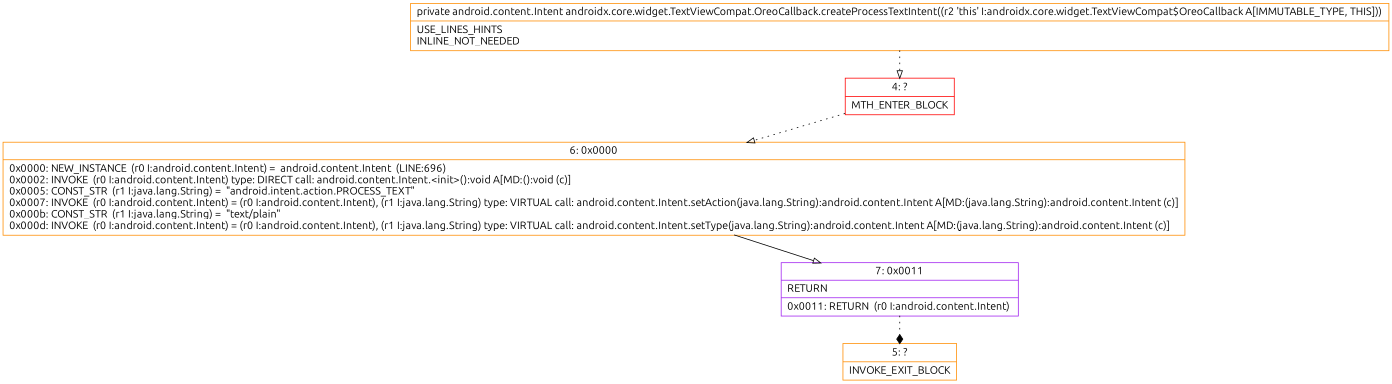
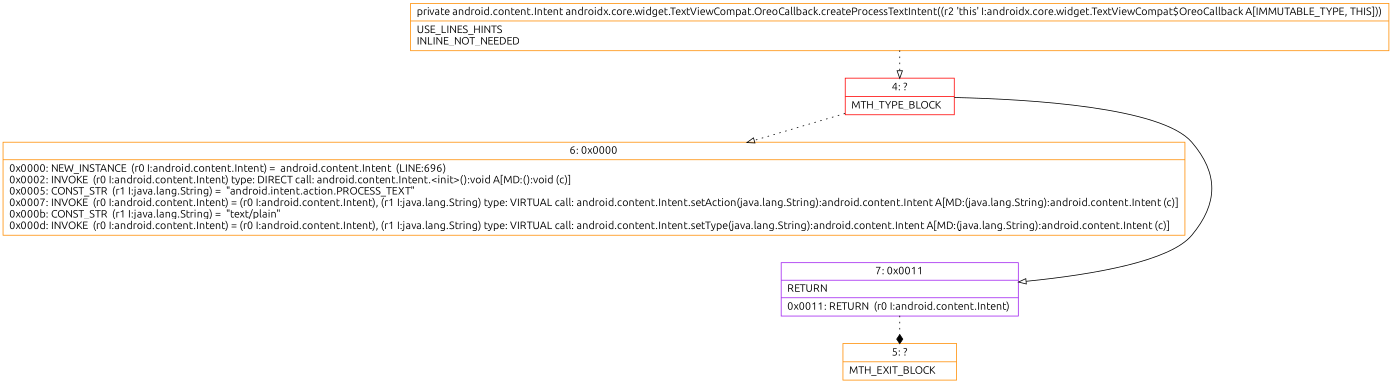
node "4: ?": text "MTH_ENTER_BLOCK" -> "MTH_TYPE_BLOCK"
edge "6: 0x0000" -> "7: 0x0011": now "4: ?" -> "7: 0x0011"
node "5: ?": text "INVOKE_EXIT_BLOCK" -> "MTH_EXIT_BLOCK"
